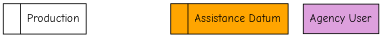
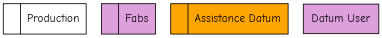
node "Fabs": added
node "Agency User": label "Agency User" -> "Datum User"
